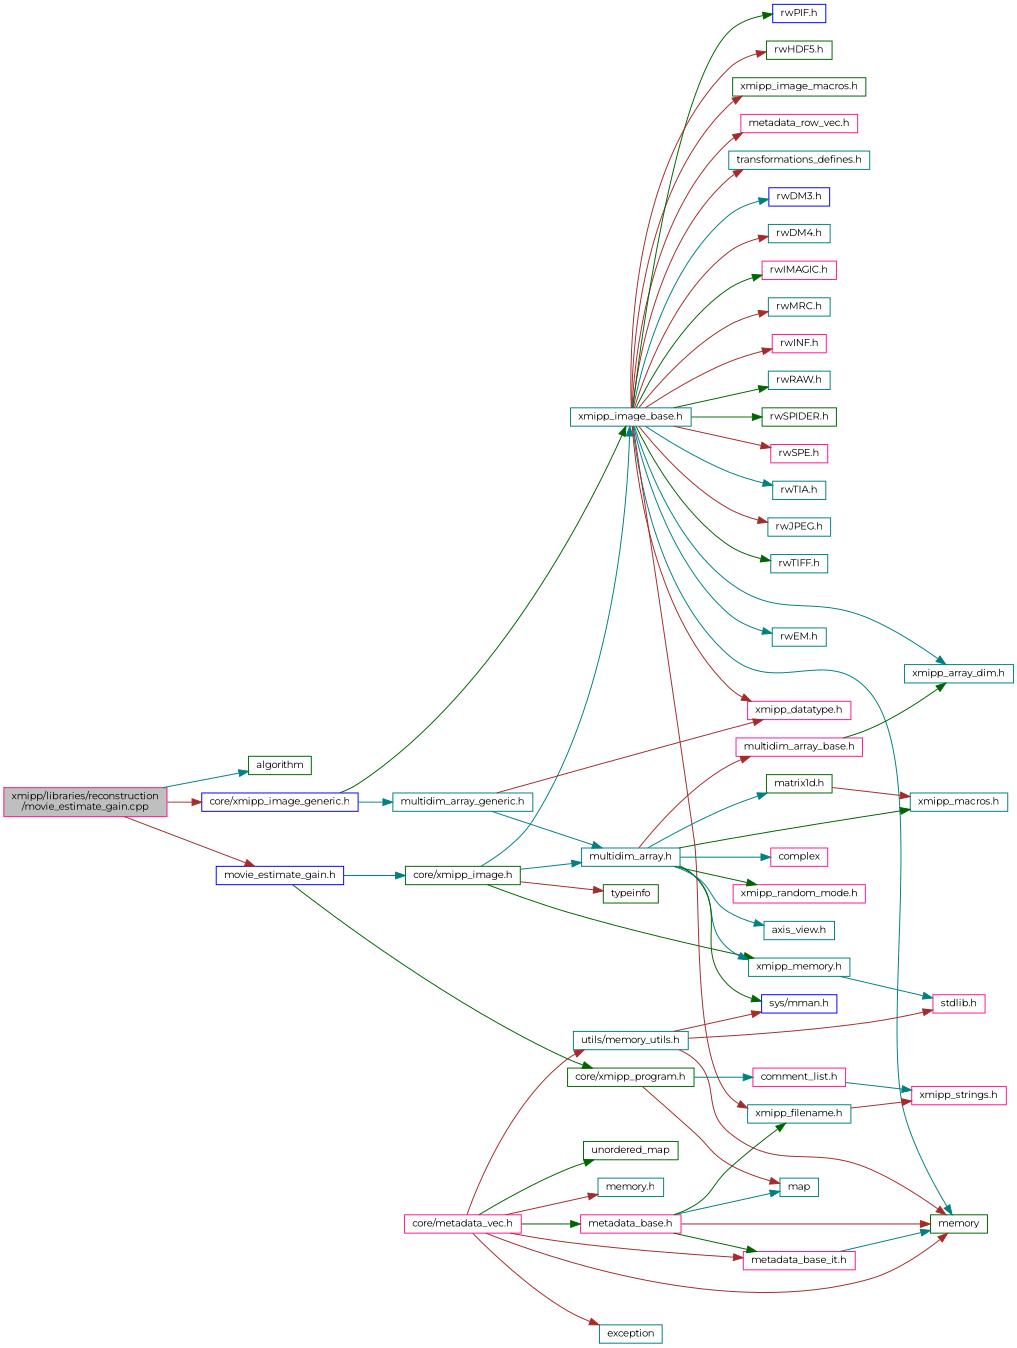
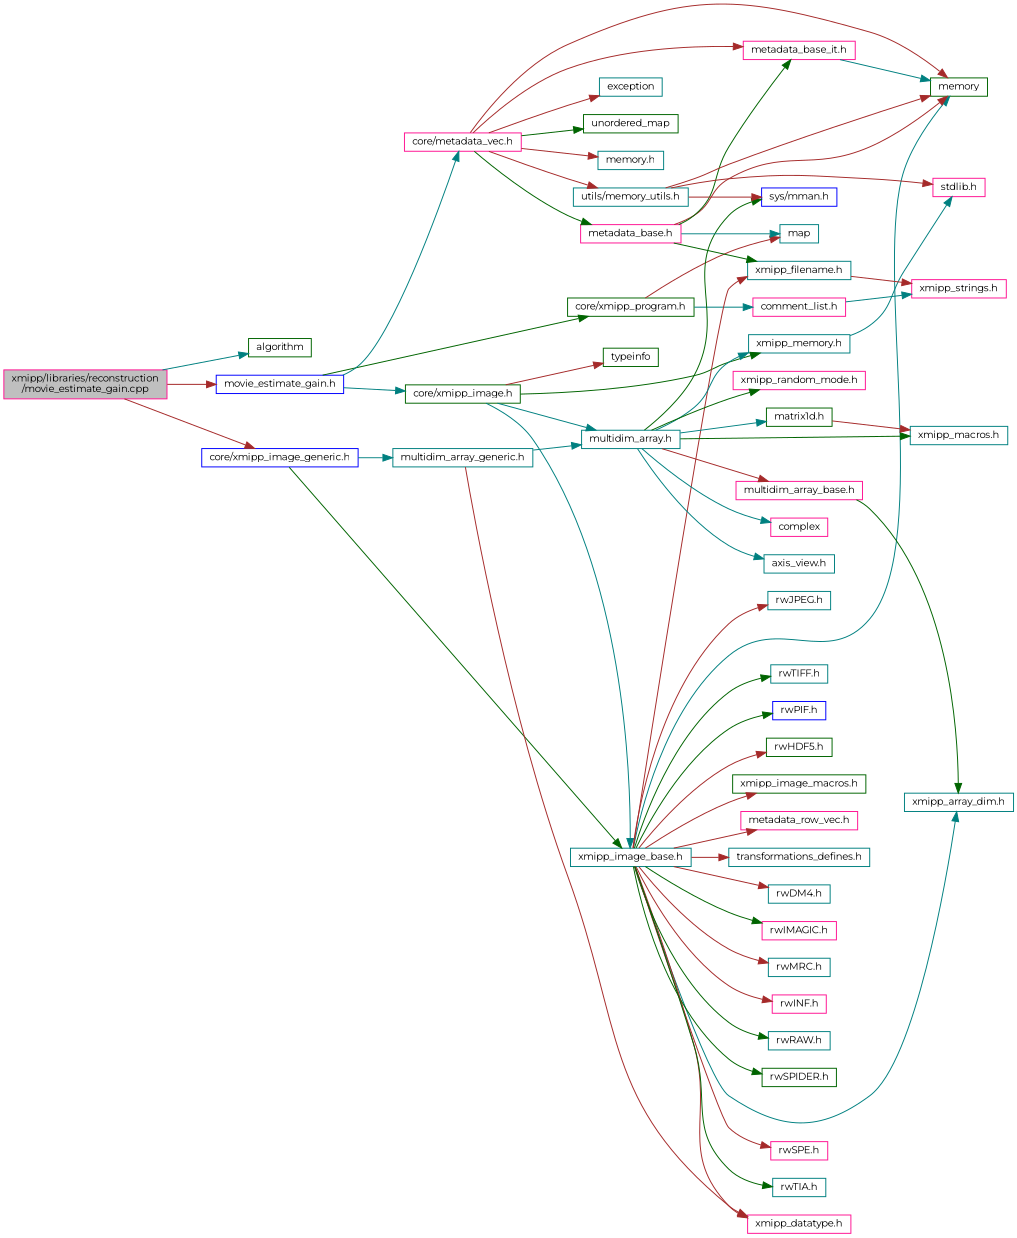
node "rwDM3.h": removed
edge "movie_estimate_gain.h" -> "core/metadata_vec.h": added
edge "xmipp_image_base.h" -> "rwTIA.h": color teal -> darkgreen
node "rwEM.h": removed
